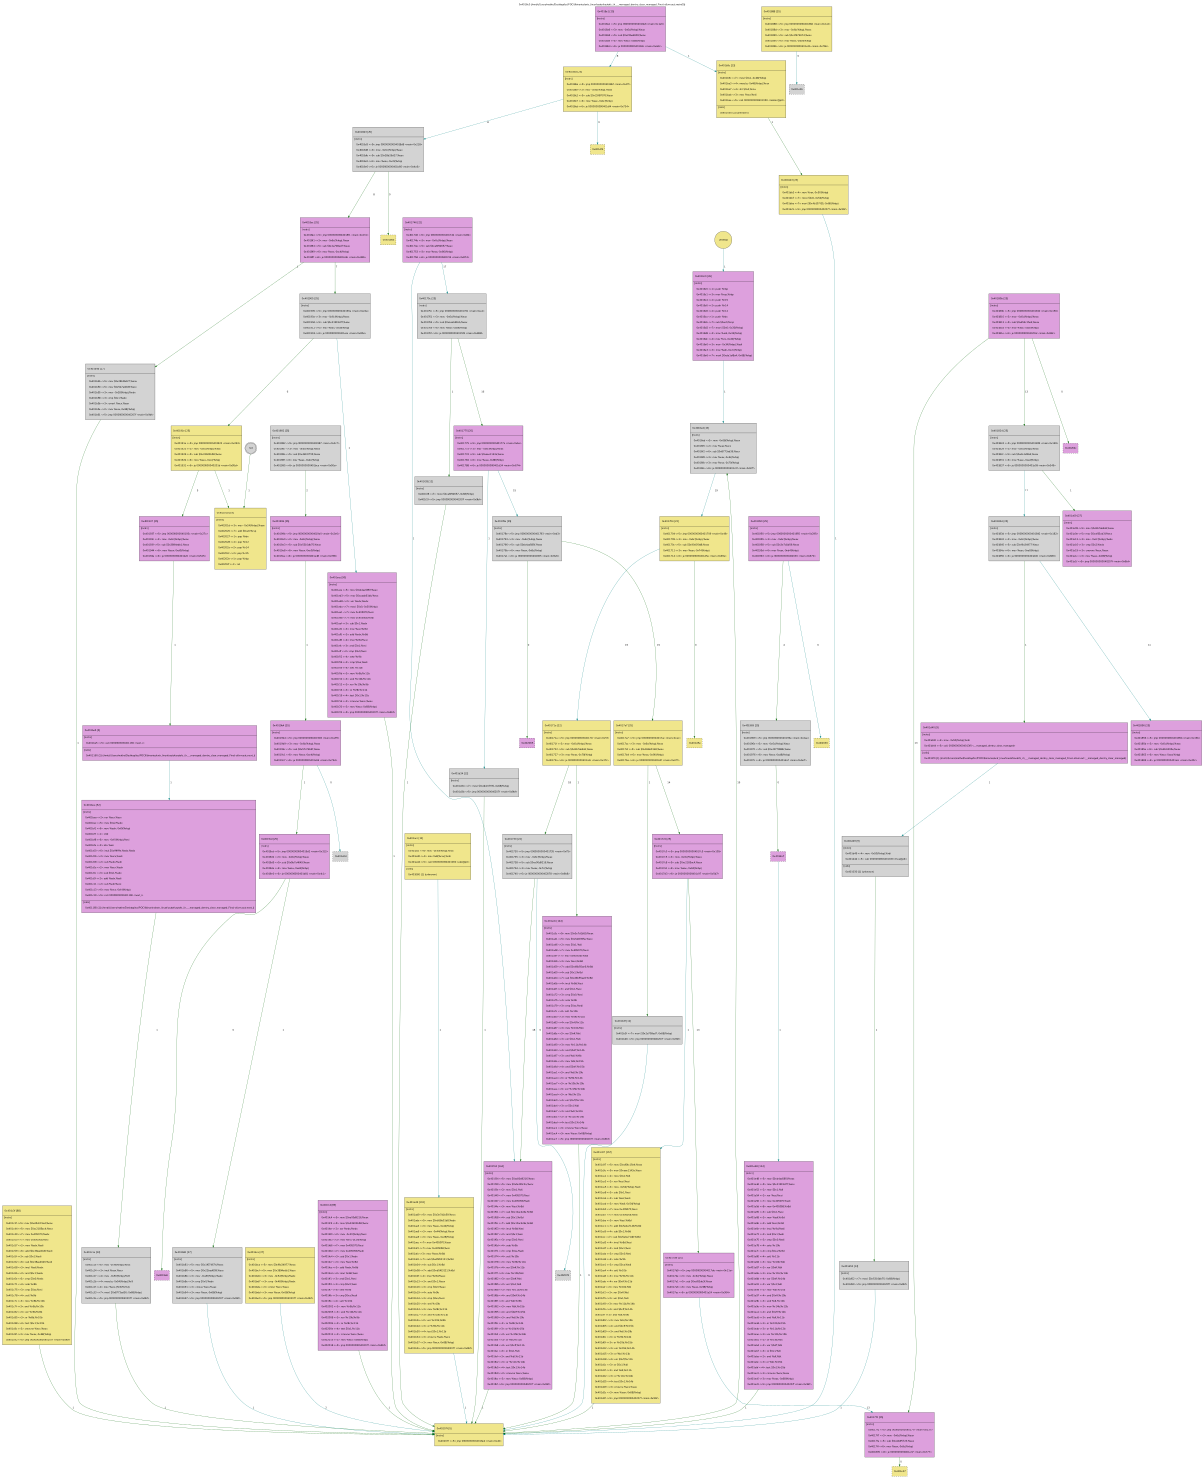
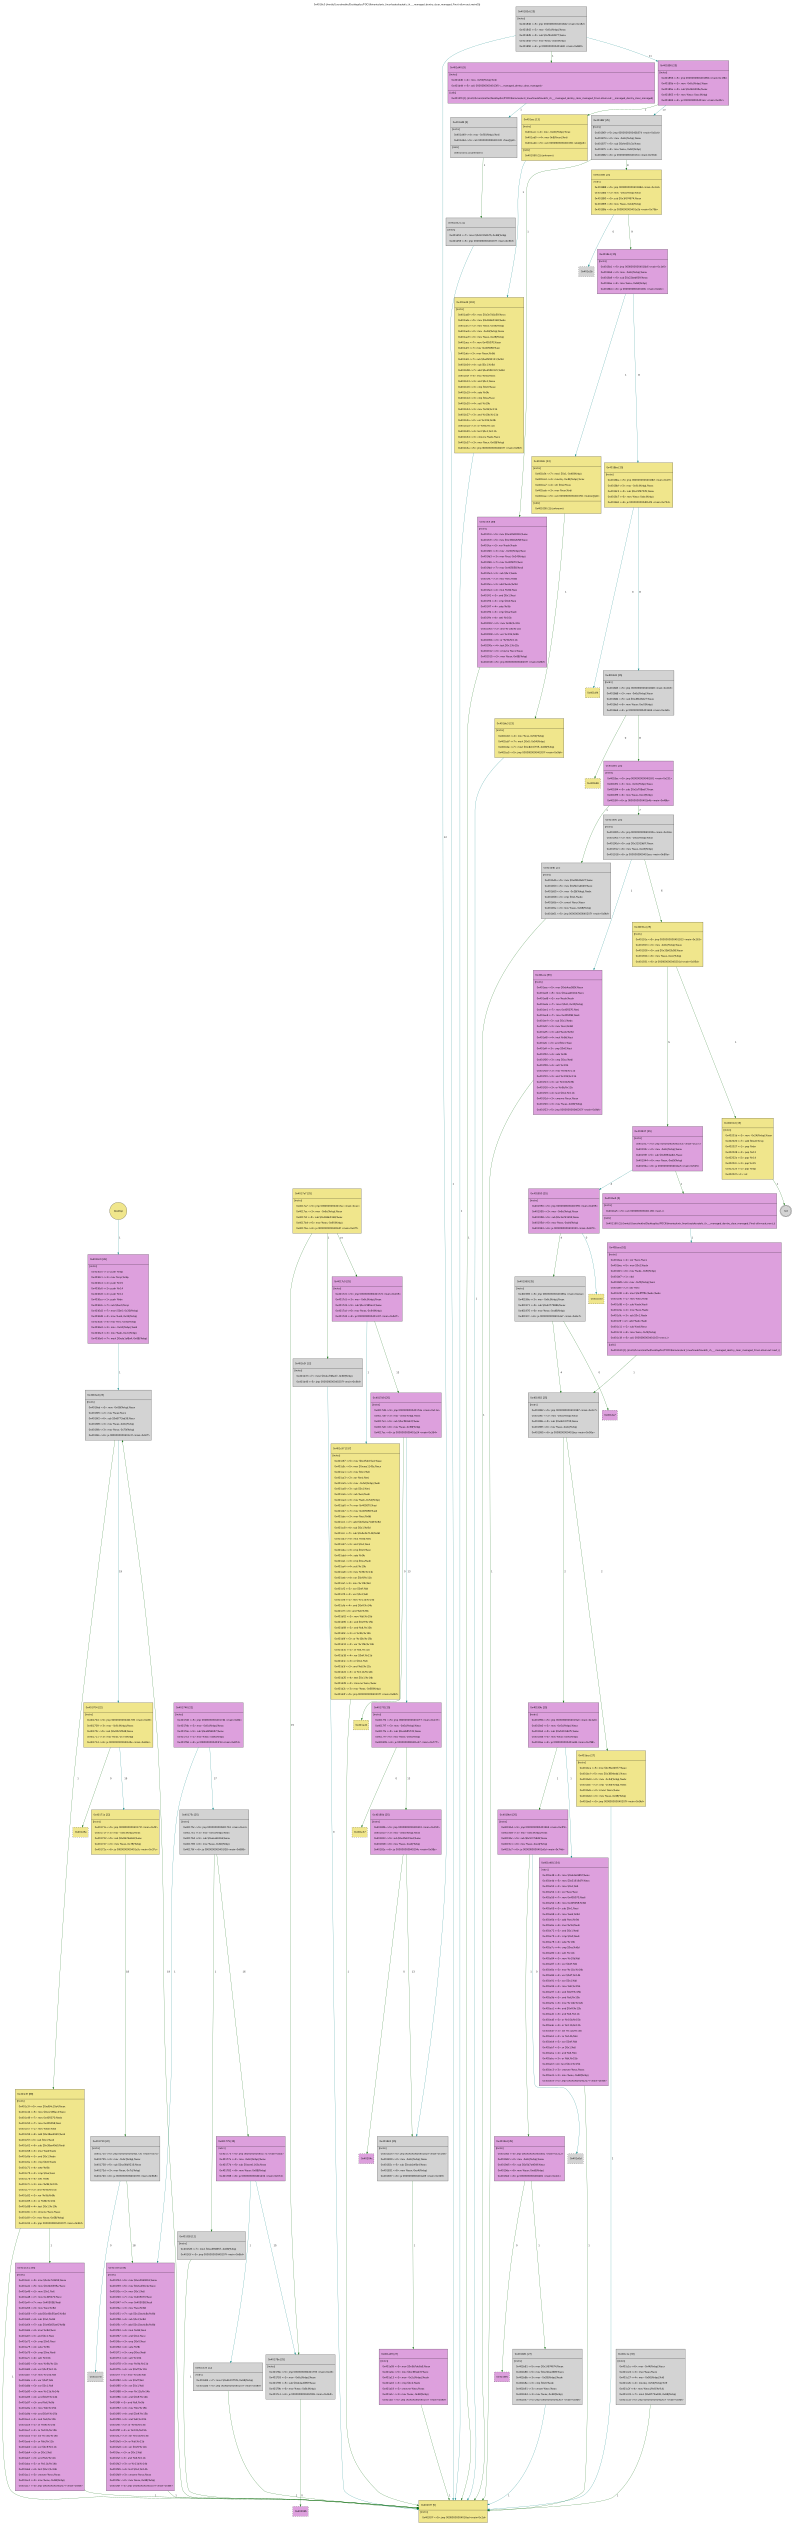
edge "0x401856 [25]" -> "0x401acc [13]": added, label "1"
node "0x40186f [25]": added
edge "0x401888 [25]" -> "0x4018a1 [25]": added, label "9"
edge "Exit" -> "0x40201d [19]": reversed
edge "0x401824 [25]" -> "0x40183d [25]": reversed
edge "0x40178e [25]" -> "0x4017a7 [25]": reversed
edge "0x40171a [22]" -> "0x401a3c [144]": now "0x401c3f [88]" -> "0x401a3c [144]"
edge "0x40180b [25]" -> "0x4017f2 [25]": reversed
edge "0x401da7" -> "0x401e48 [134]": now "0x40199b [25]" -> "0x401e48 [134]"
edge "0x401bea [52]" -> "0x401c1e [33]": now "0x401bea [52]" -> "0x401982 [25]"
edge "0x401937 [25]" -> "0x401950 [25]": added, label "4"
edge "0x401969 [25]" -> "0x401982 [25]": added, label "4"
edge "0x401982 [25]" -> "0x401bca [27]": added, label "2"
node "0x401a24": added
edge "0x4016ed [23]" -> "0x401c3f [88]": added, label "1"
edge "0x401a09 [27]" -> "0x40207f [5]": added, label "1"
